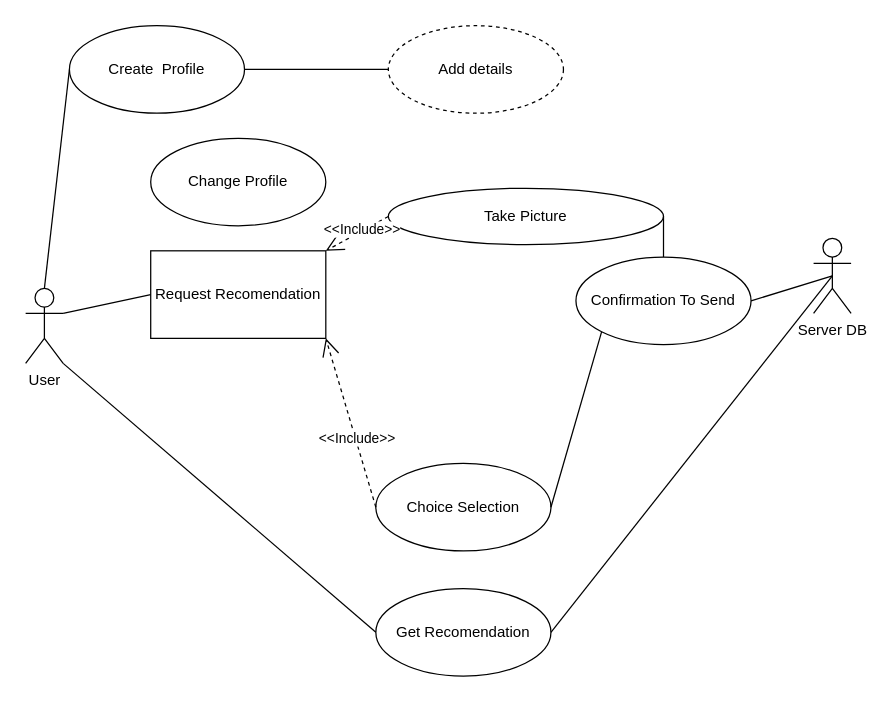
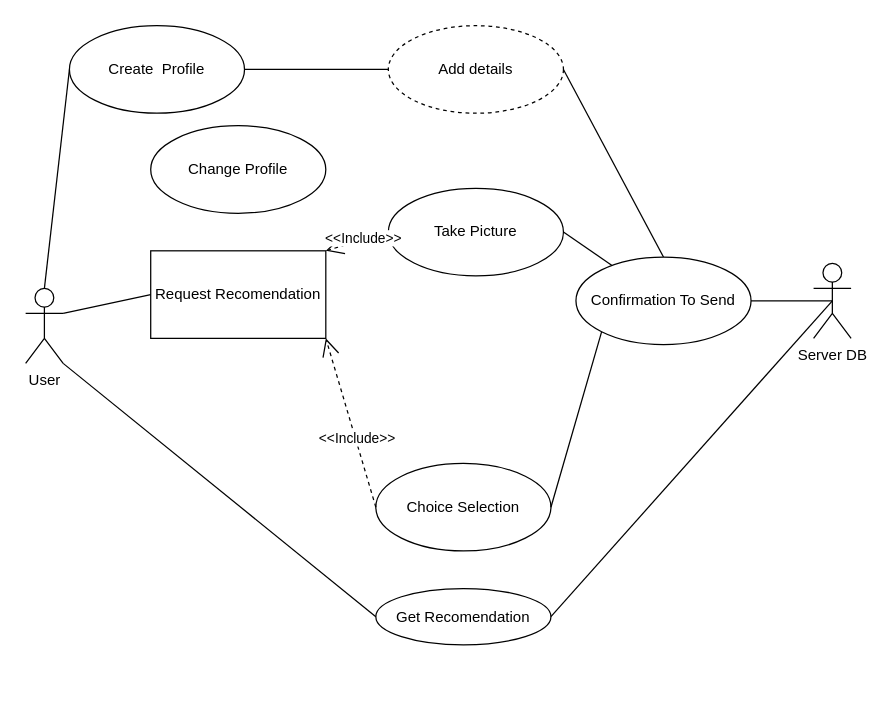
edge "Add details" -- "Confirmation To Send": added
node "Change Profile": moved (238, 182) -> (238, 169)
node "Take Picture": size 275x56 -> 175x88
node "Server DB": moved (832, 276) -> (832, 301)
node "Get Recomendation": size 175x88 -> 175x56
